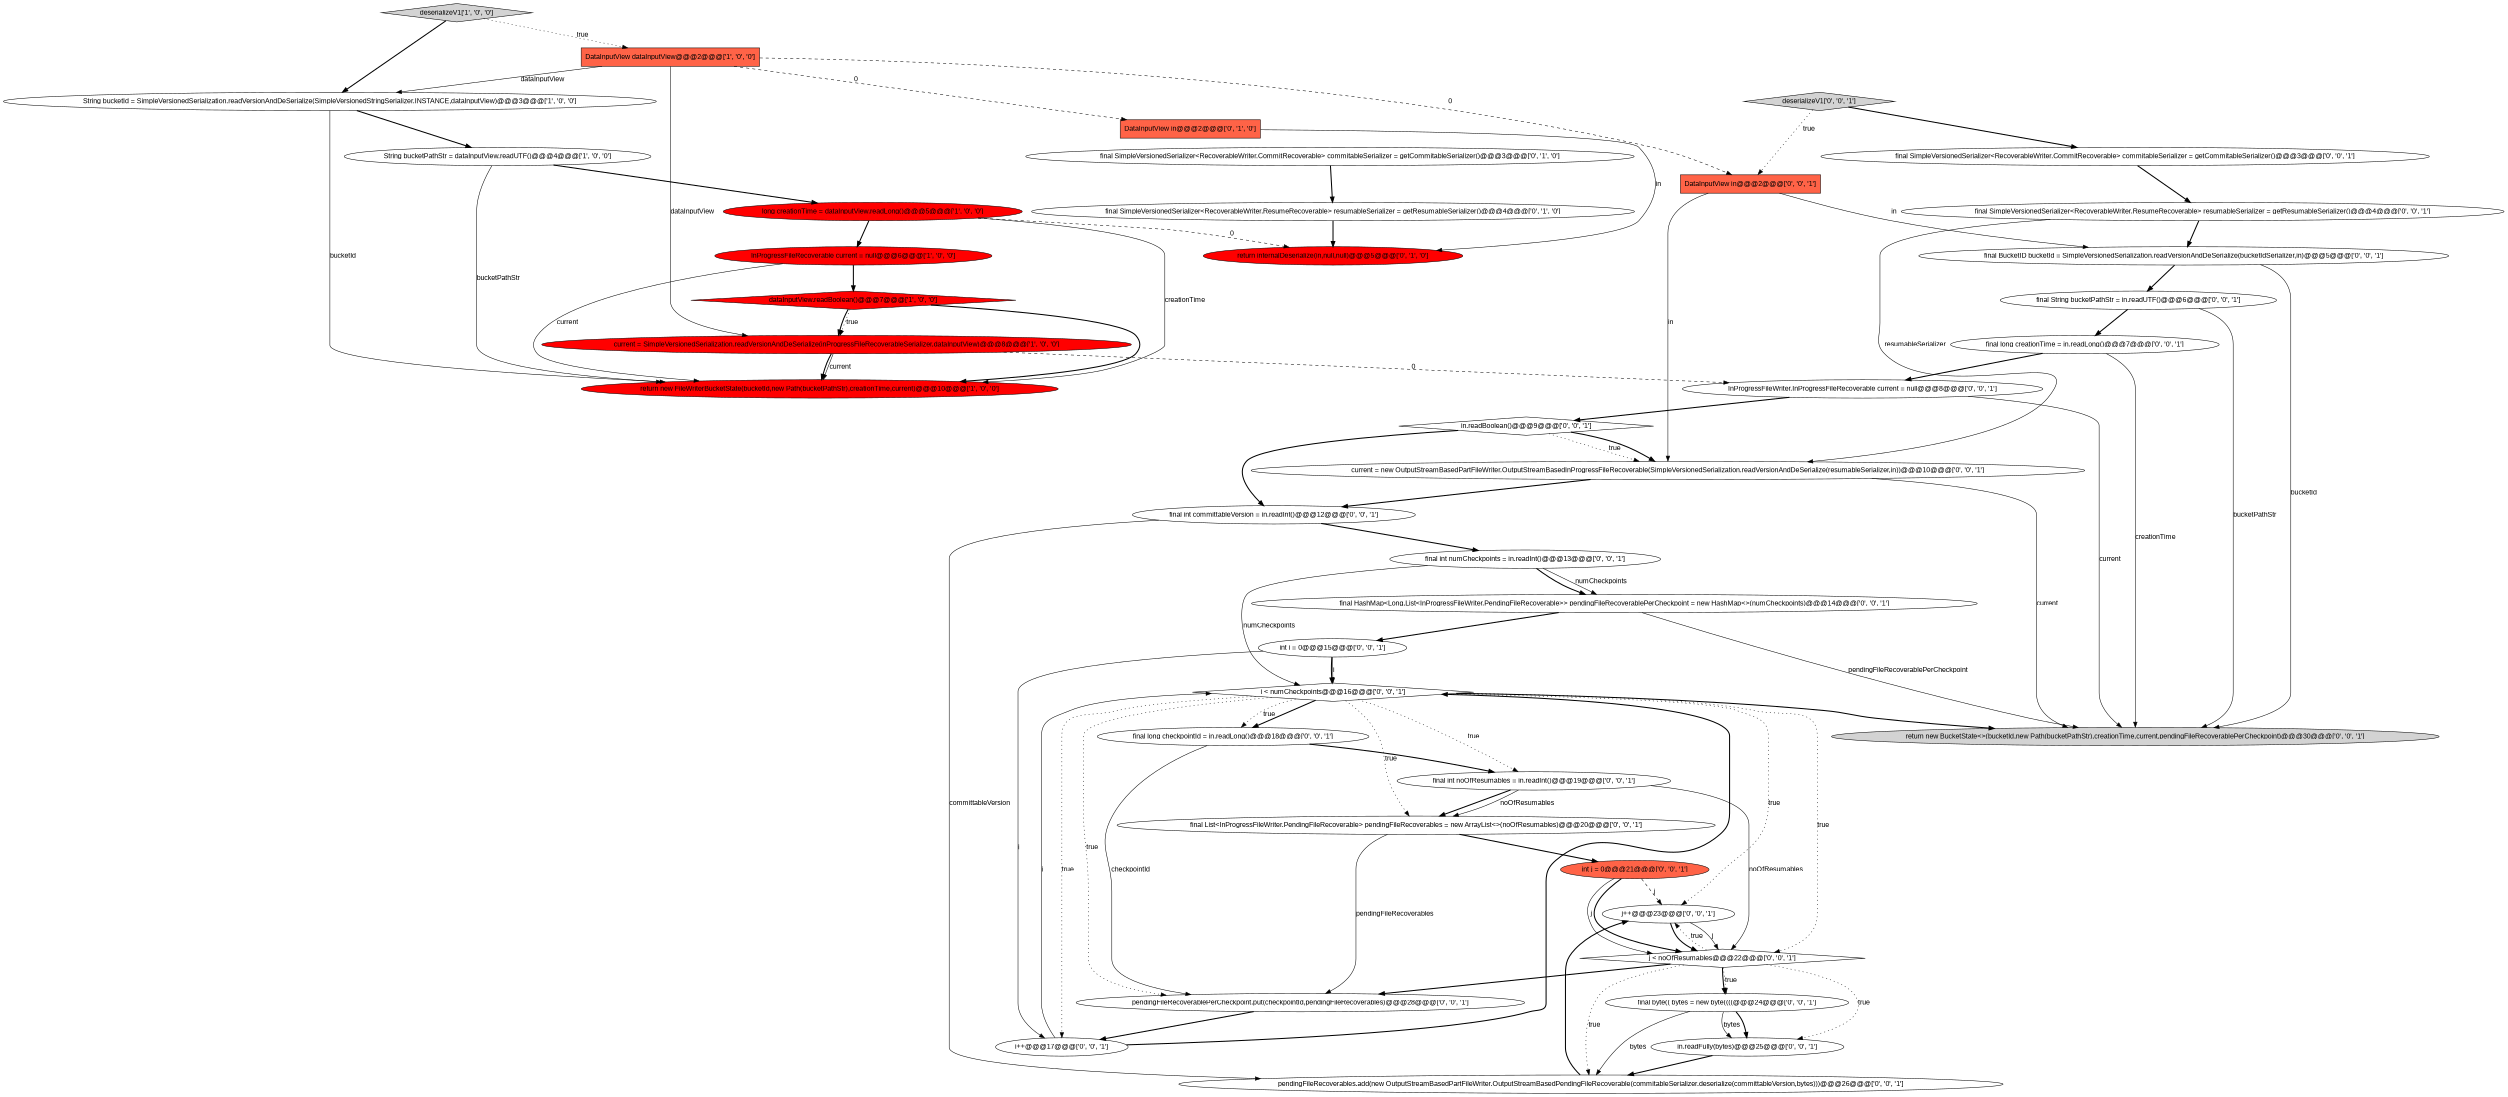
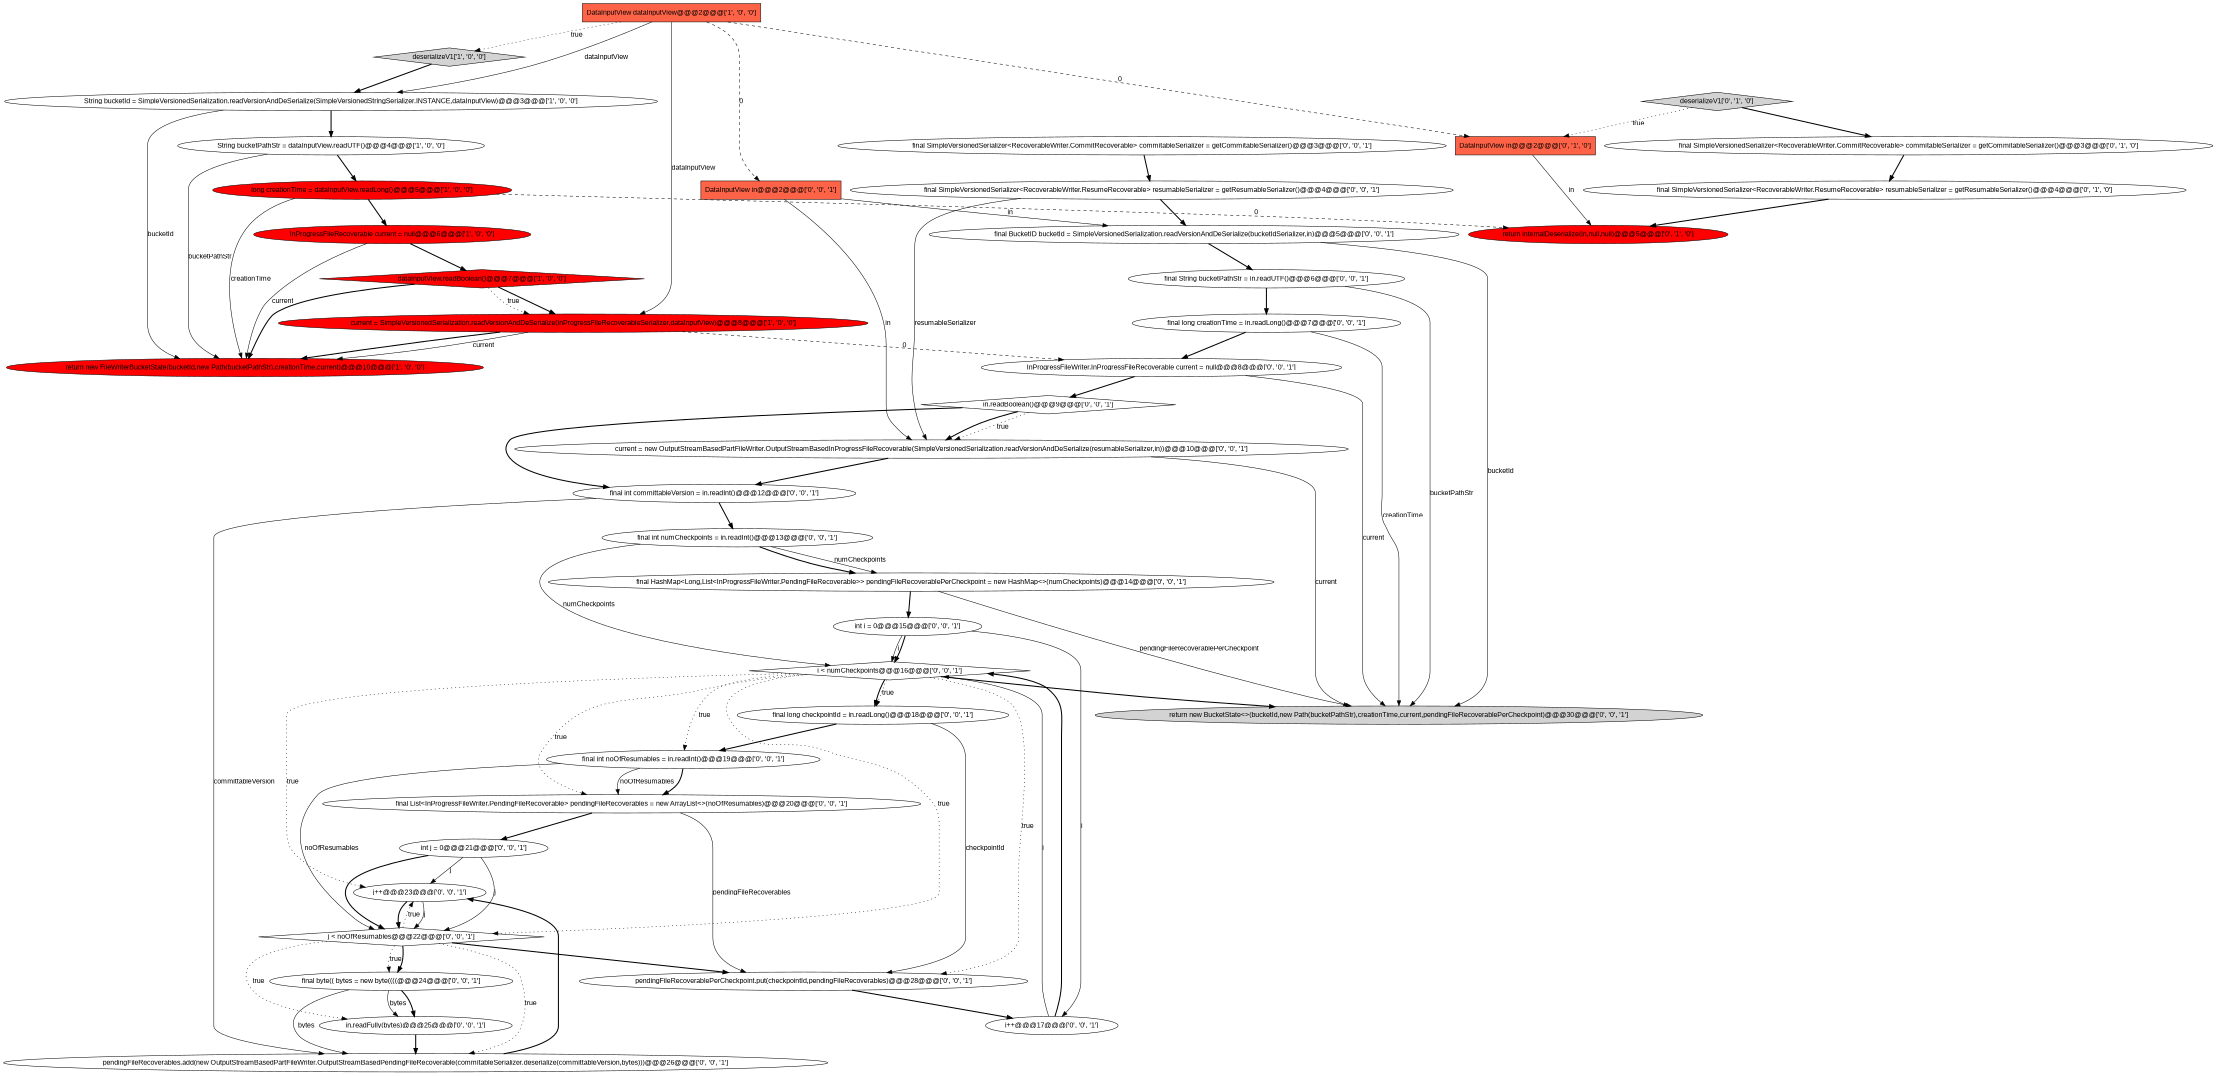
edge "deserializeV1['1', '0', '0']" -> "DataInputView dataInputView@@@2@@@['1', '0', '0']": reversed
node "deserializeV1['0', '1', '0']": added
node "deserializeV1['0', '0', '1']": removed
edge "i < numCheckpoints@@@16@@@['0', '0', '1']" -> "i++@@@17@@@['0', '0', '1']": removed, label "true"
node "int j = 0@@@21@@@['0', '0', '1']": fillcolor tomato -> white
edge "int j = 0@@@21@@@['0', '0', '1']" -> "j++@@@23@@@['0', '0', '1']": style dashed -> solid
